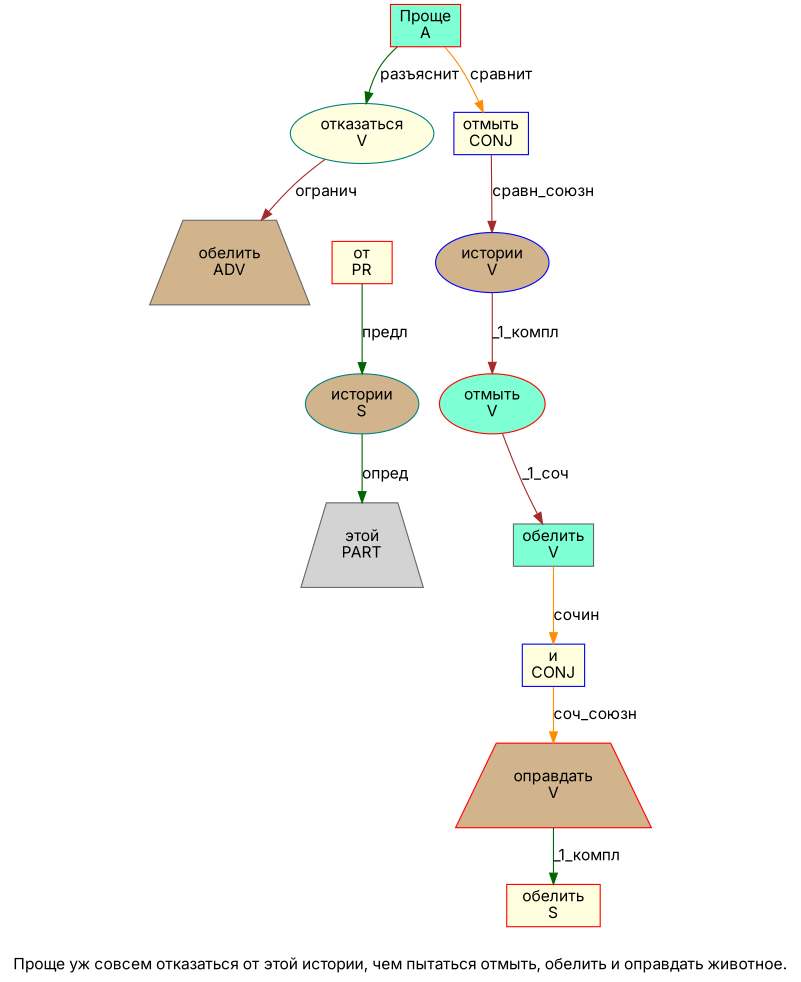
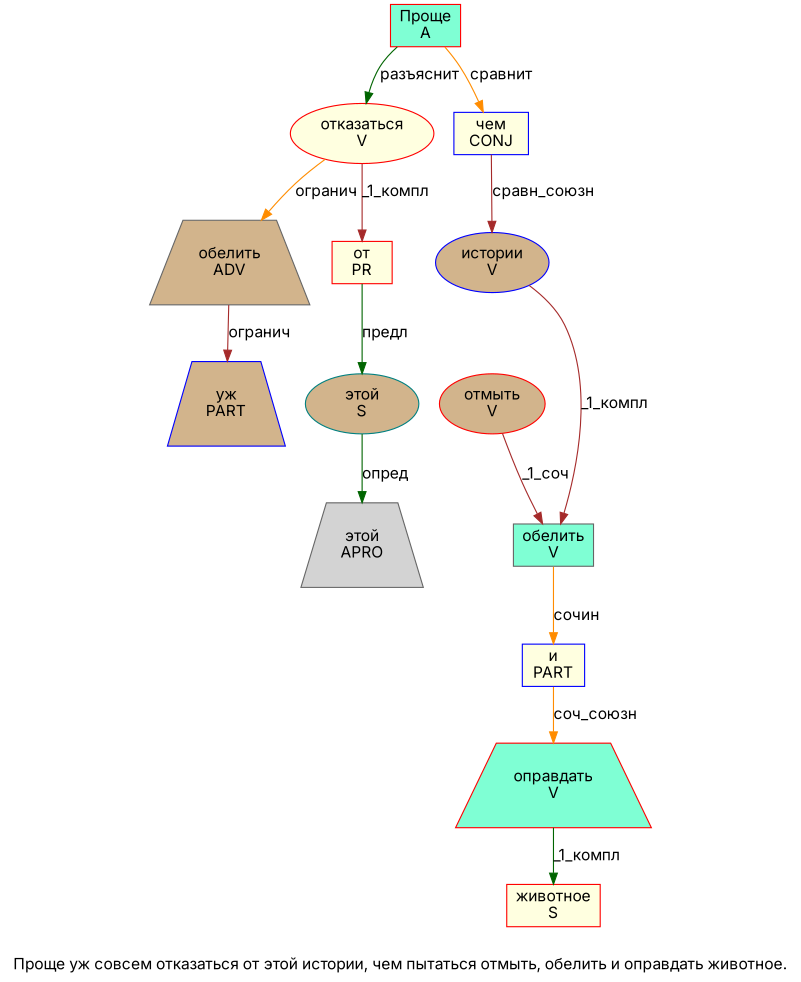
node "отказаться V": color teal -> red
node "отмыть CONJ": label "отмыть CONJ" -> "чем CONJ"
edge "отказаться V" -> "обелить ADV": color brown -> darkorange
edge "отказаться V" -> "от PR": added, label "_1_компл"
edge "истории V" -> "отмыть V": now "истории V" -> "обелить V"
node "уж PART": added
node "истории S": label "истории S" -> "этой S"
node "отмыть V": fillcolor aquamarine -> tan
node "этой PART": label "этой PART" -> "этой APRO"
node "и CONJ": label "и CONJ" -> "и PART"
node "оправдать V": fillcolor tan -> aquamarine
node "обелить S": label "обелить S" -> "животное S"
